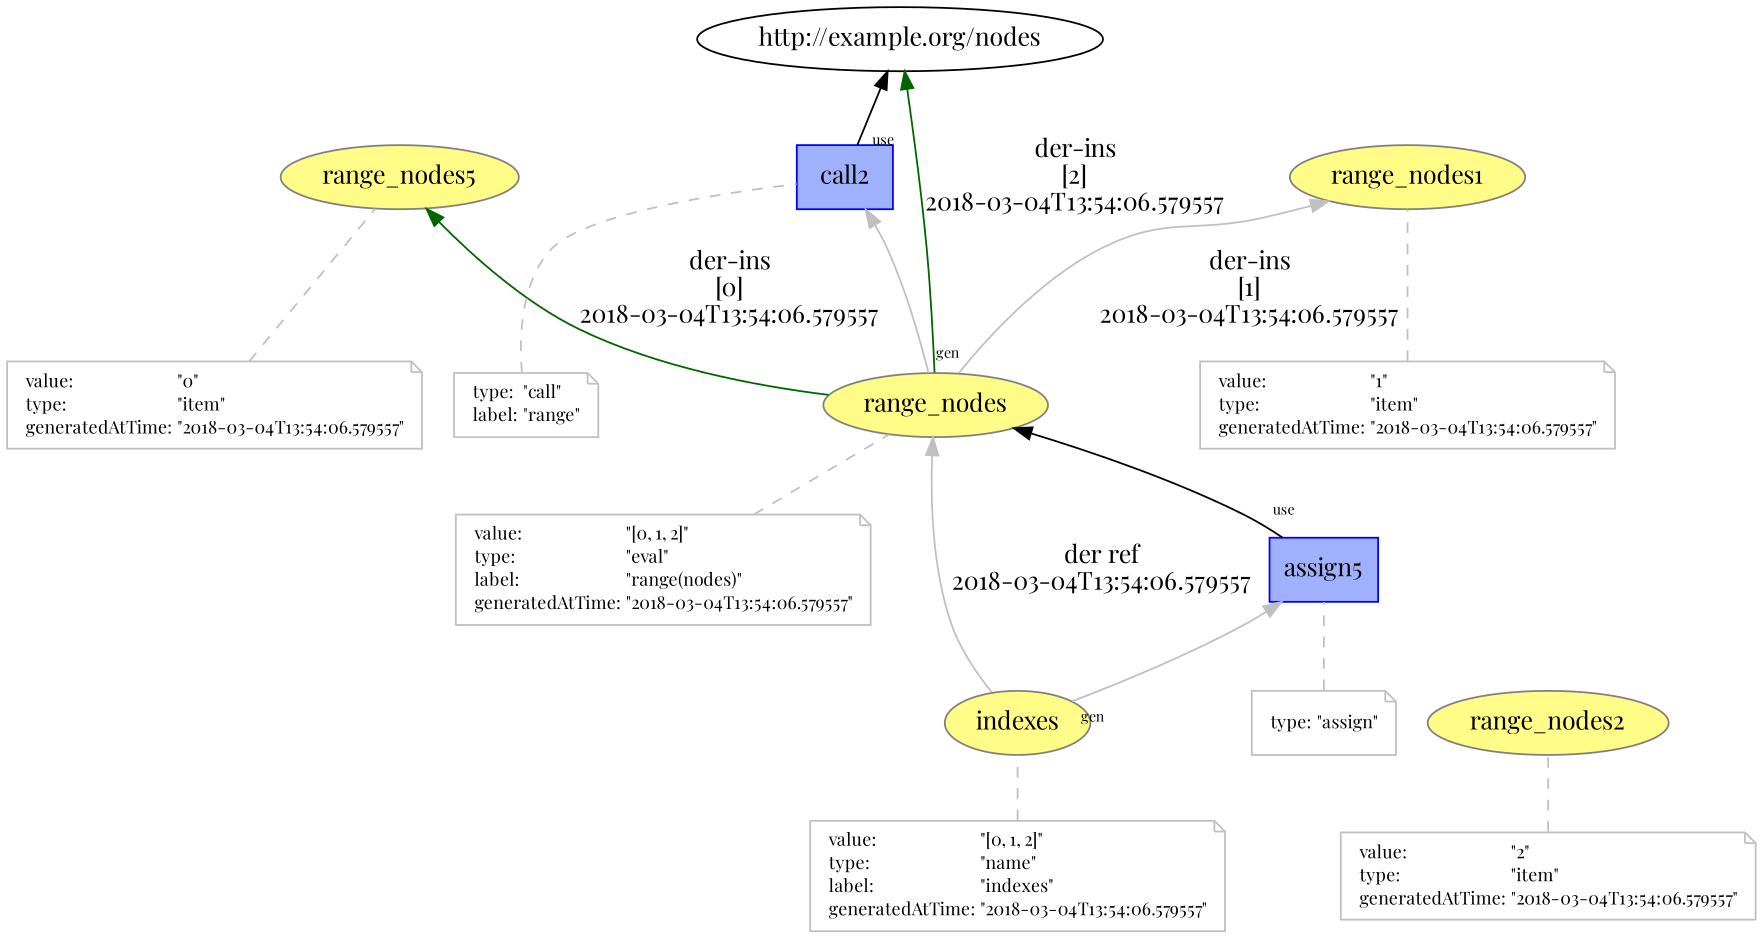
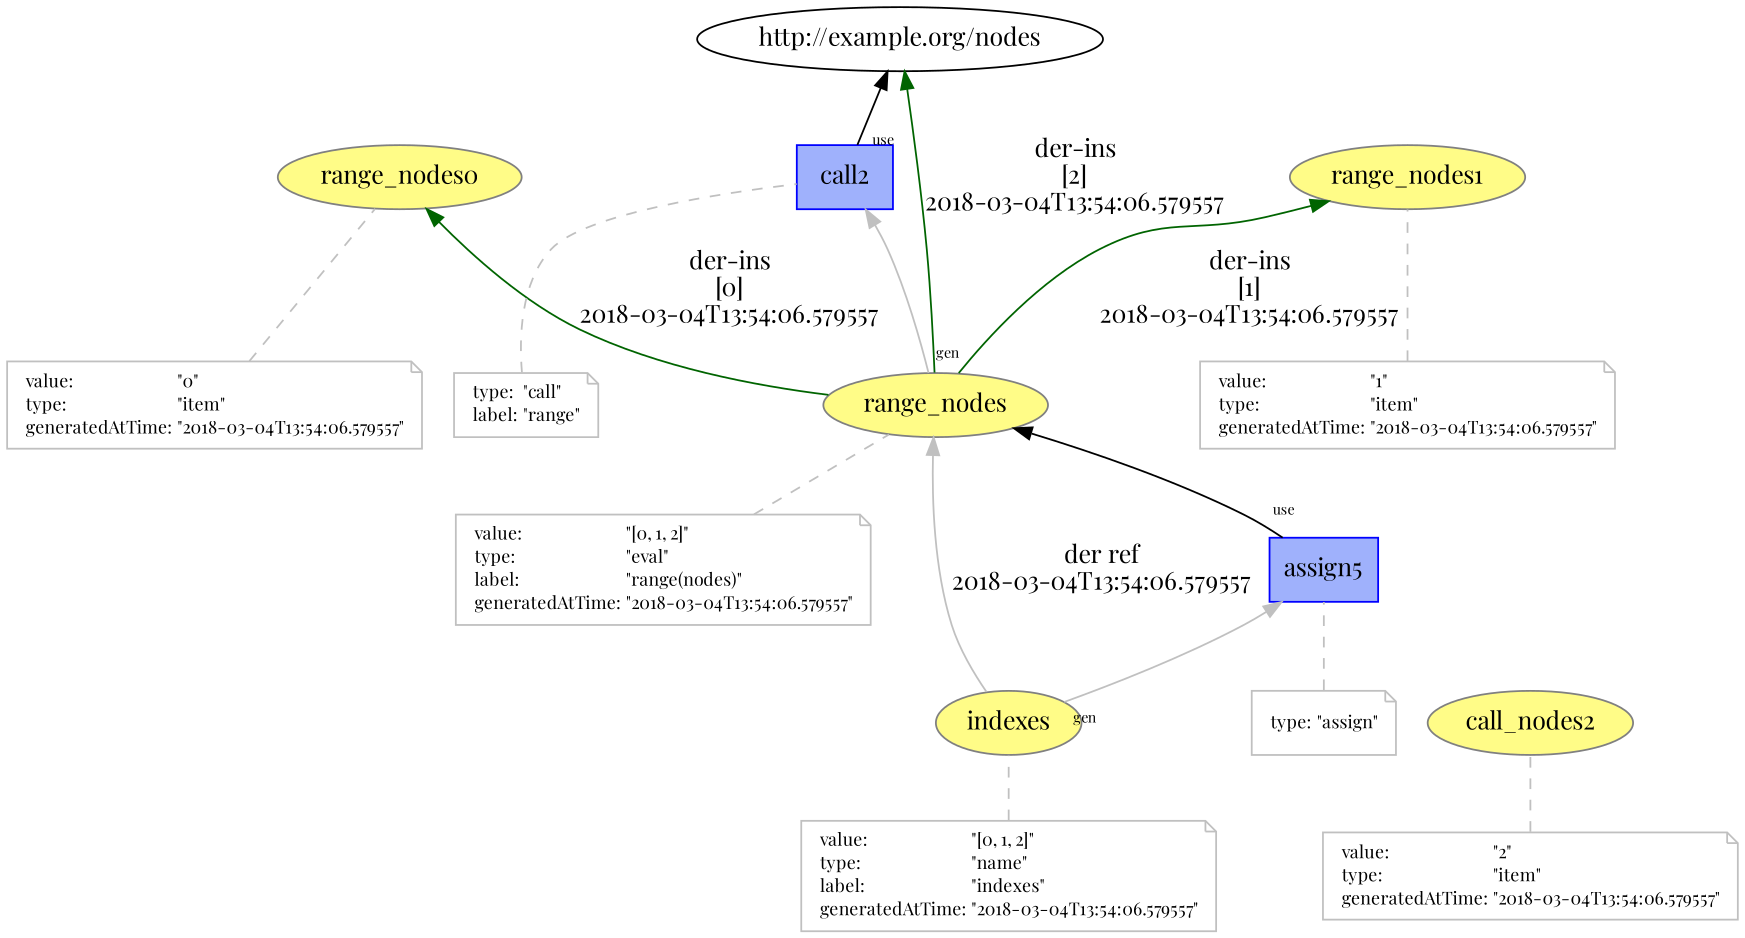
node "range_nodes5": label "range_nodes5" -> "range_nodes0"
edge "range_nodes" -> "range_nodes1": color gray -> darkgreen
node "range_nodes2": label "range_nodes2" -> "call_nodes2"
